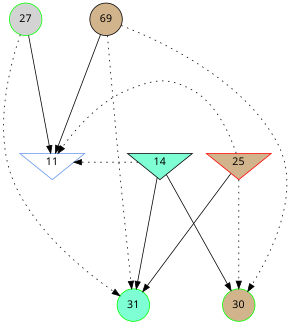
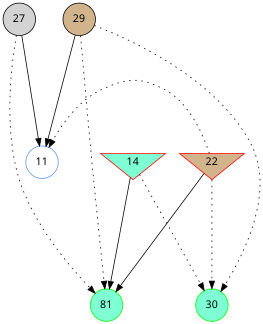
node "27": color green -> black
node "69": label "69" -> "29"
node "11": shape invtriangle -> circle
edge "14" -> "11": removed
node "14": color black -> red
node "25": label "25" -> "22"
edge "14" -> "30": style solid -> dotted
node "31": label "31" -> "81"
node "30": fillcolor tan -> aquamarine
